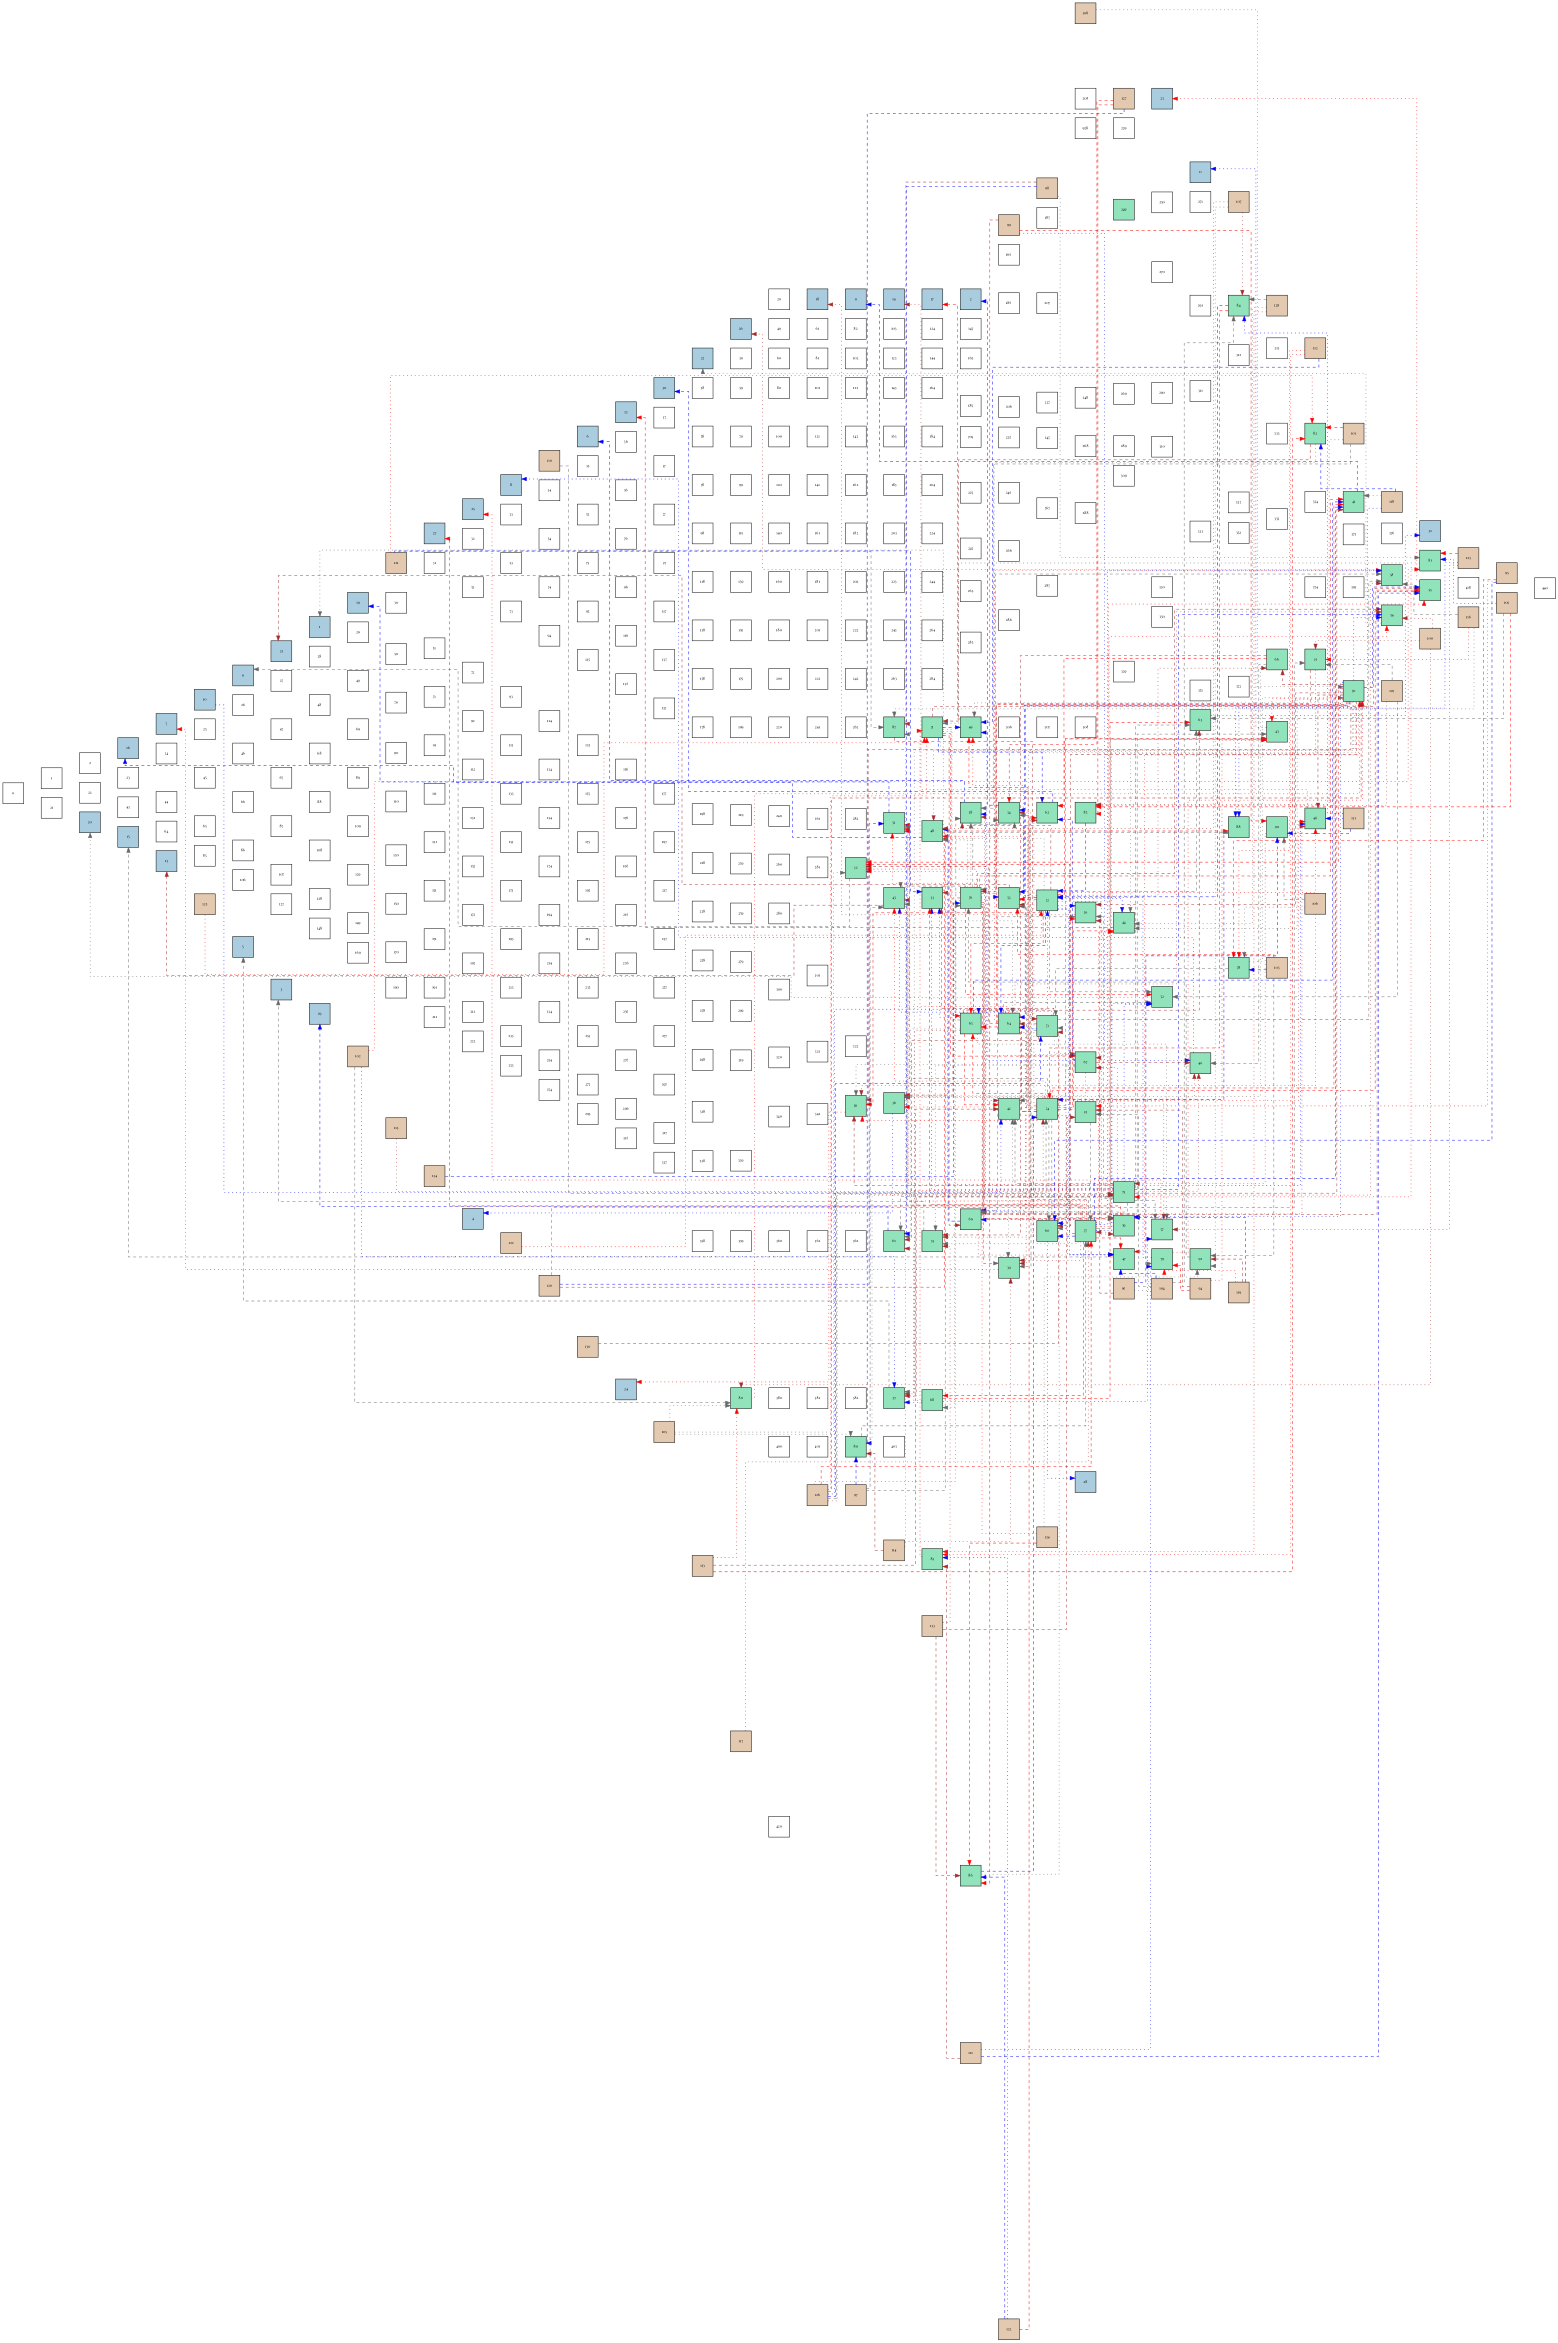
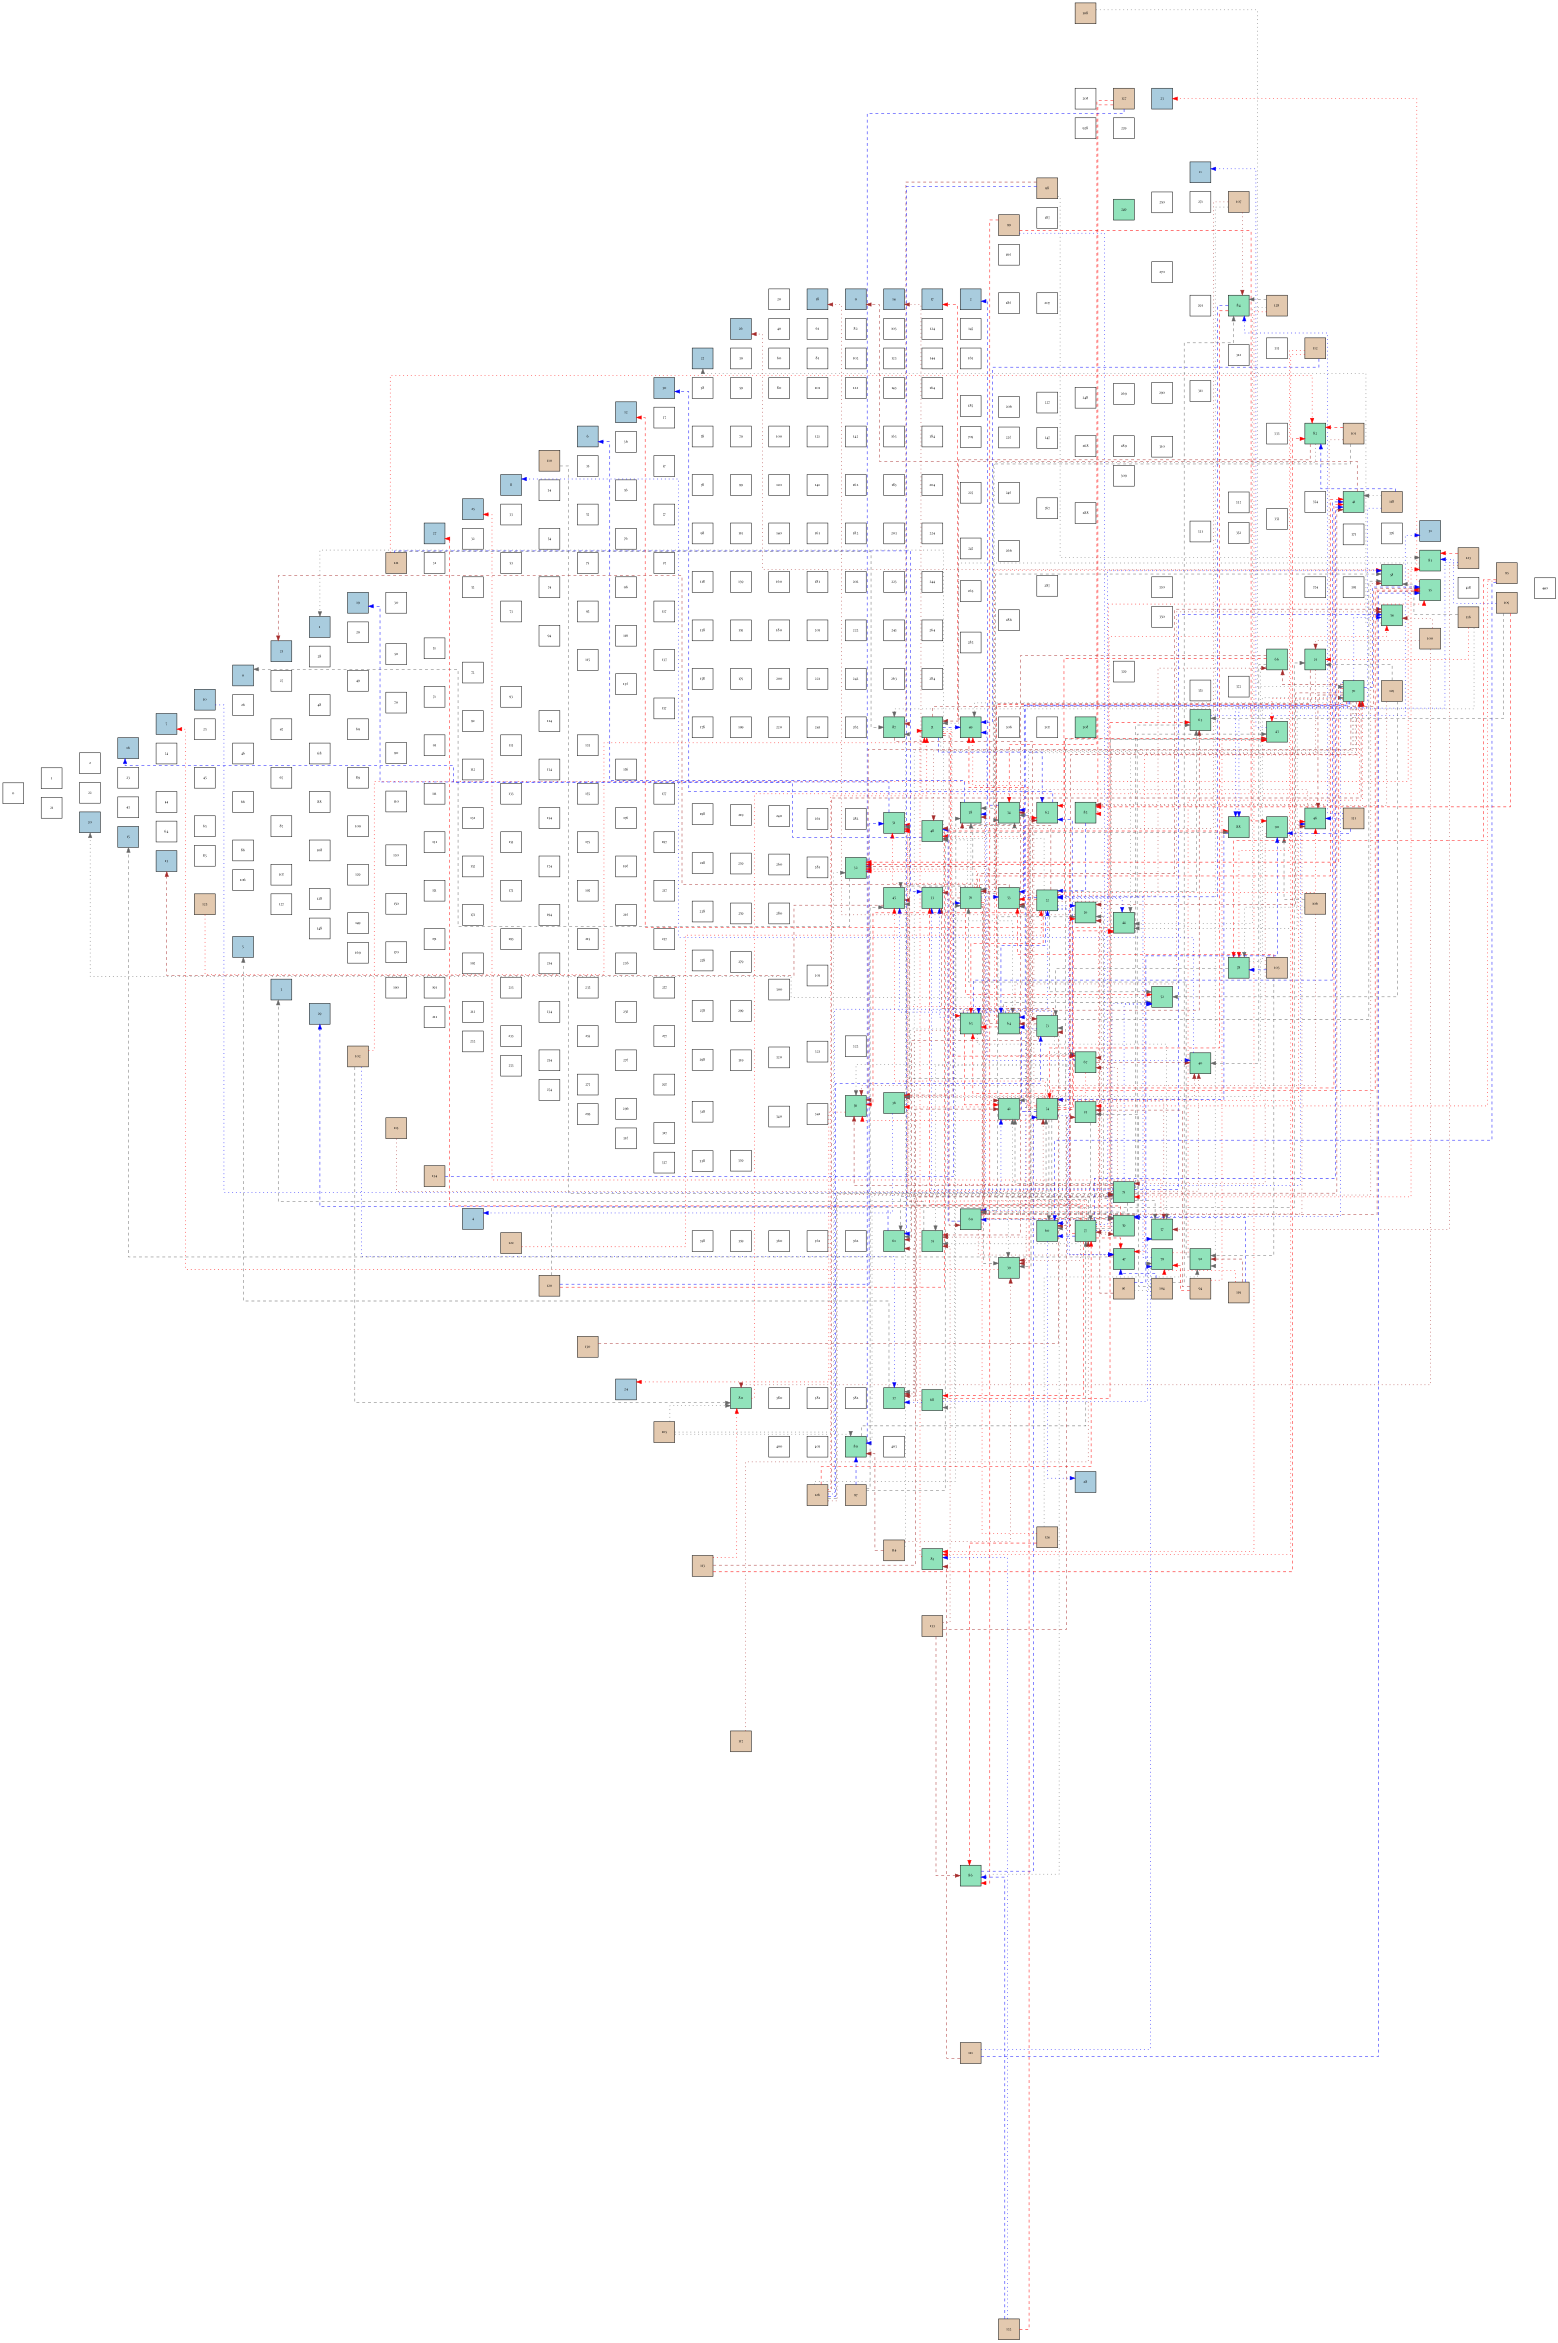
edge "41" -> "9": color blue -> brown
node "308": fillcolor #ffffff -> #91e3bb
node "420": removed
